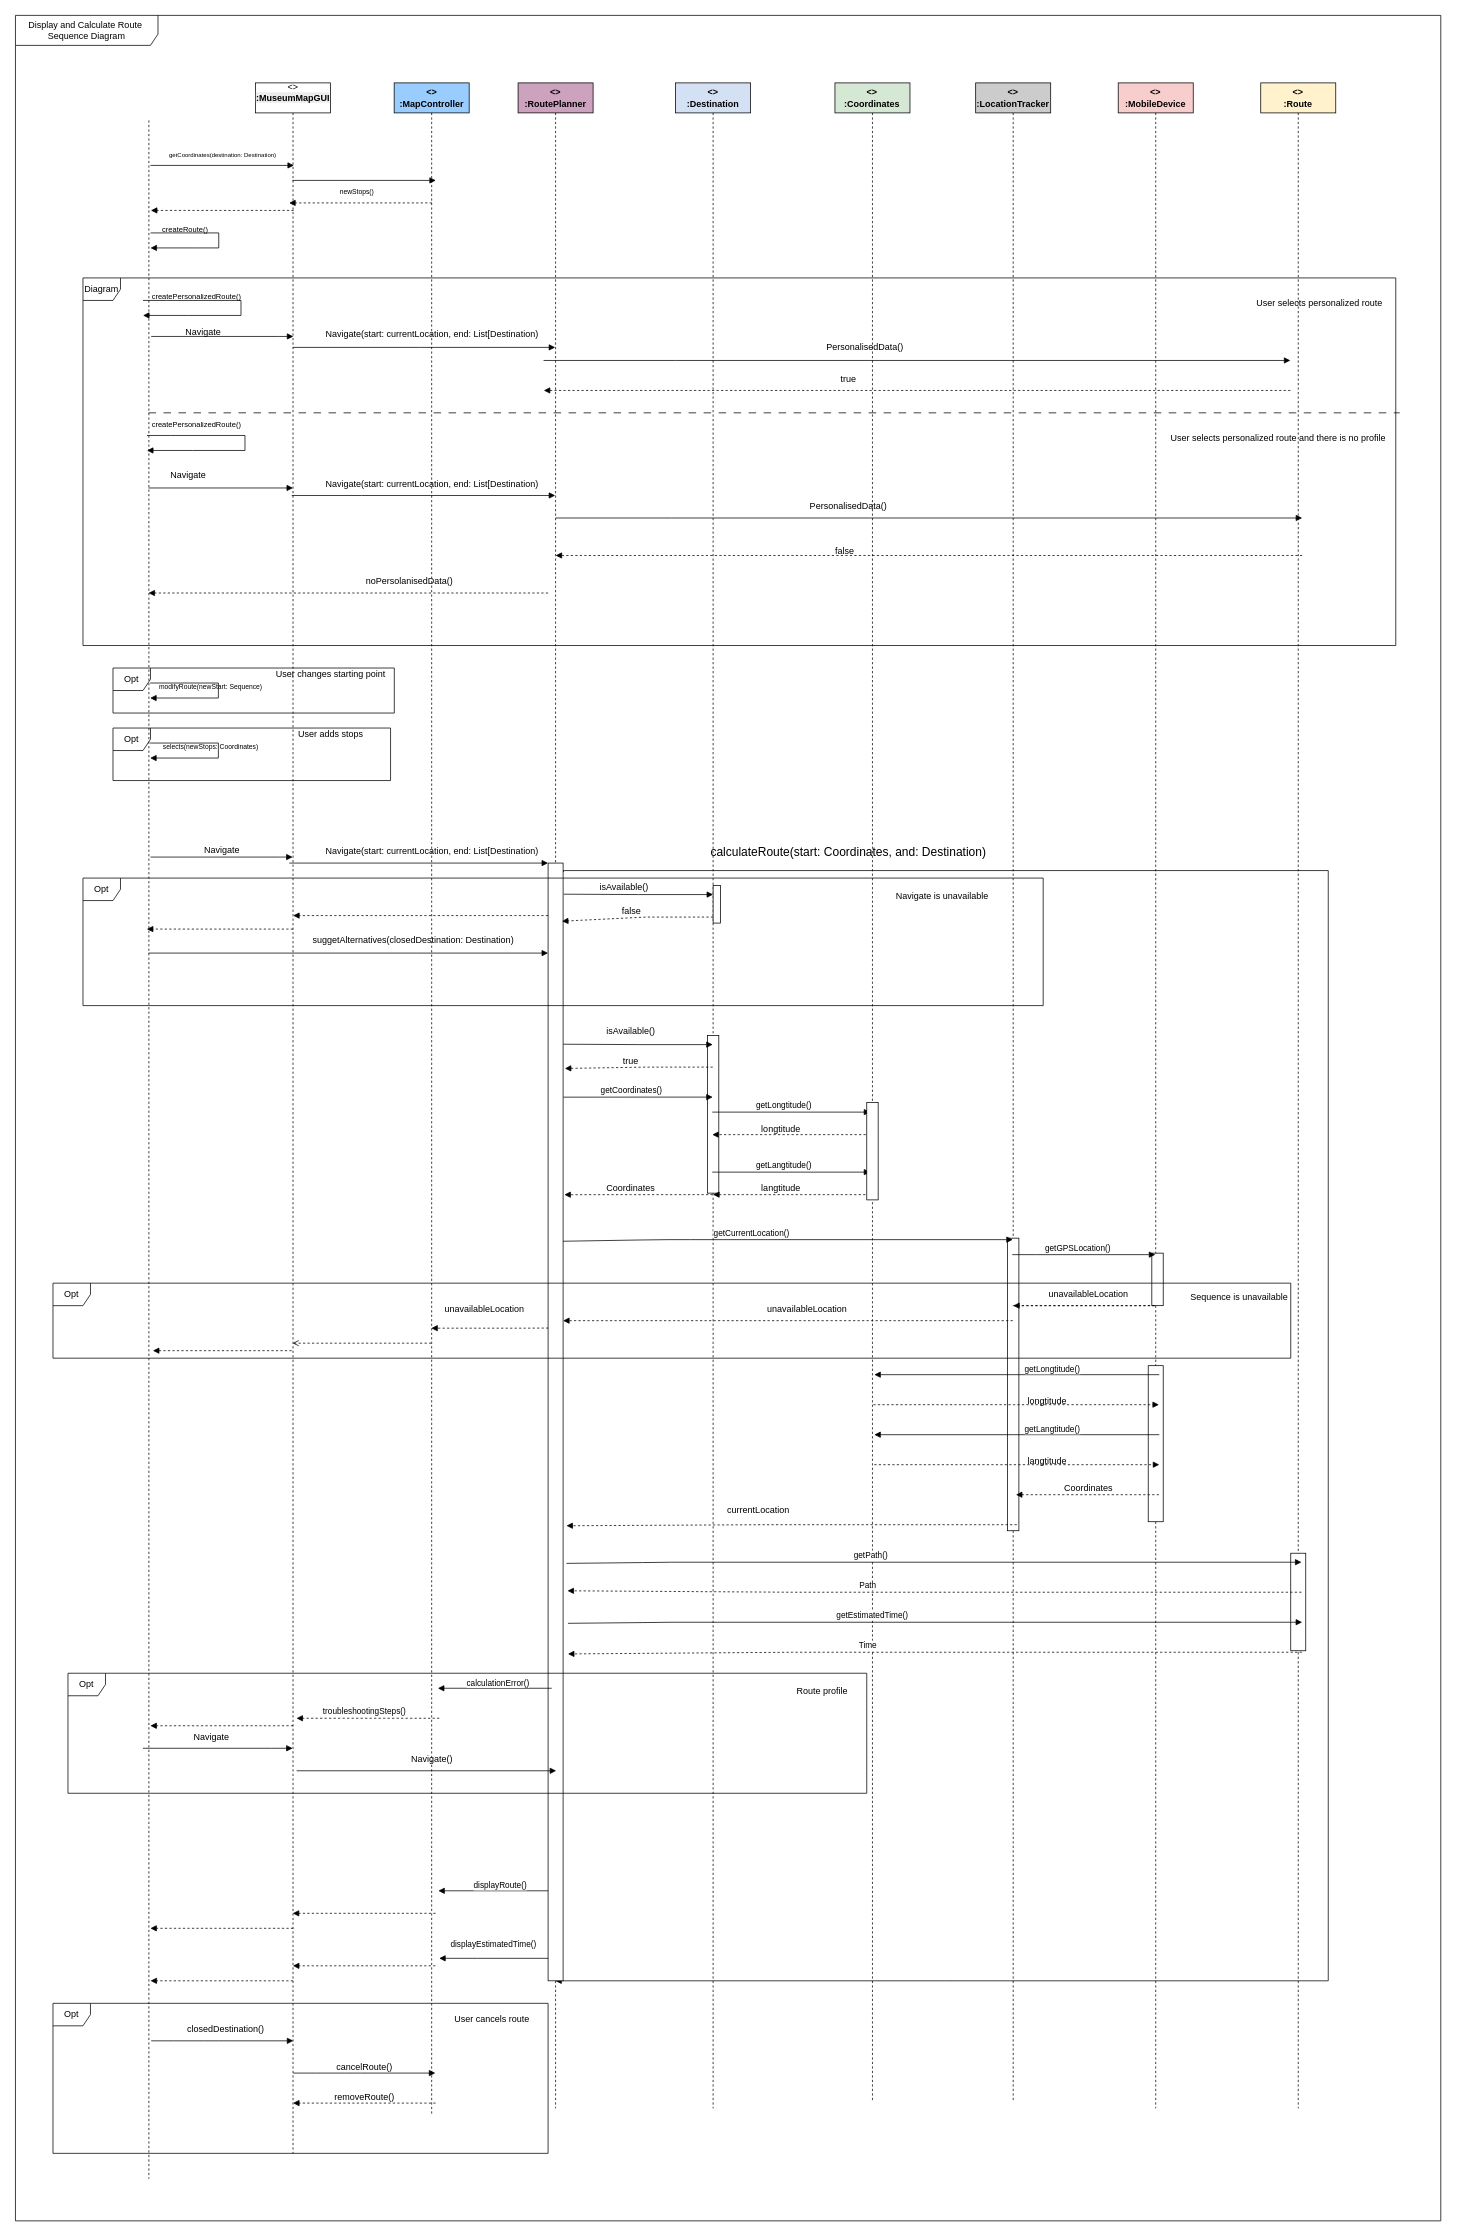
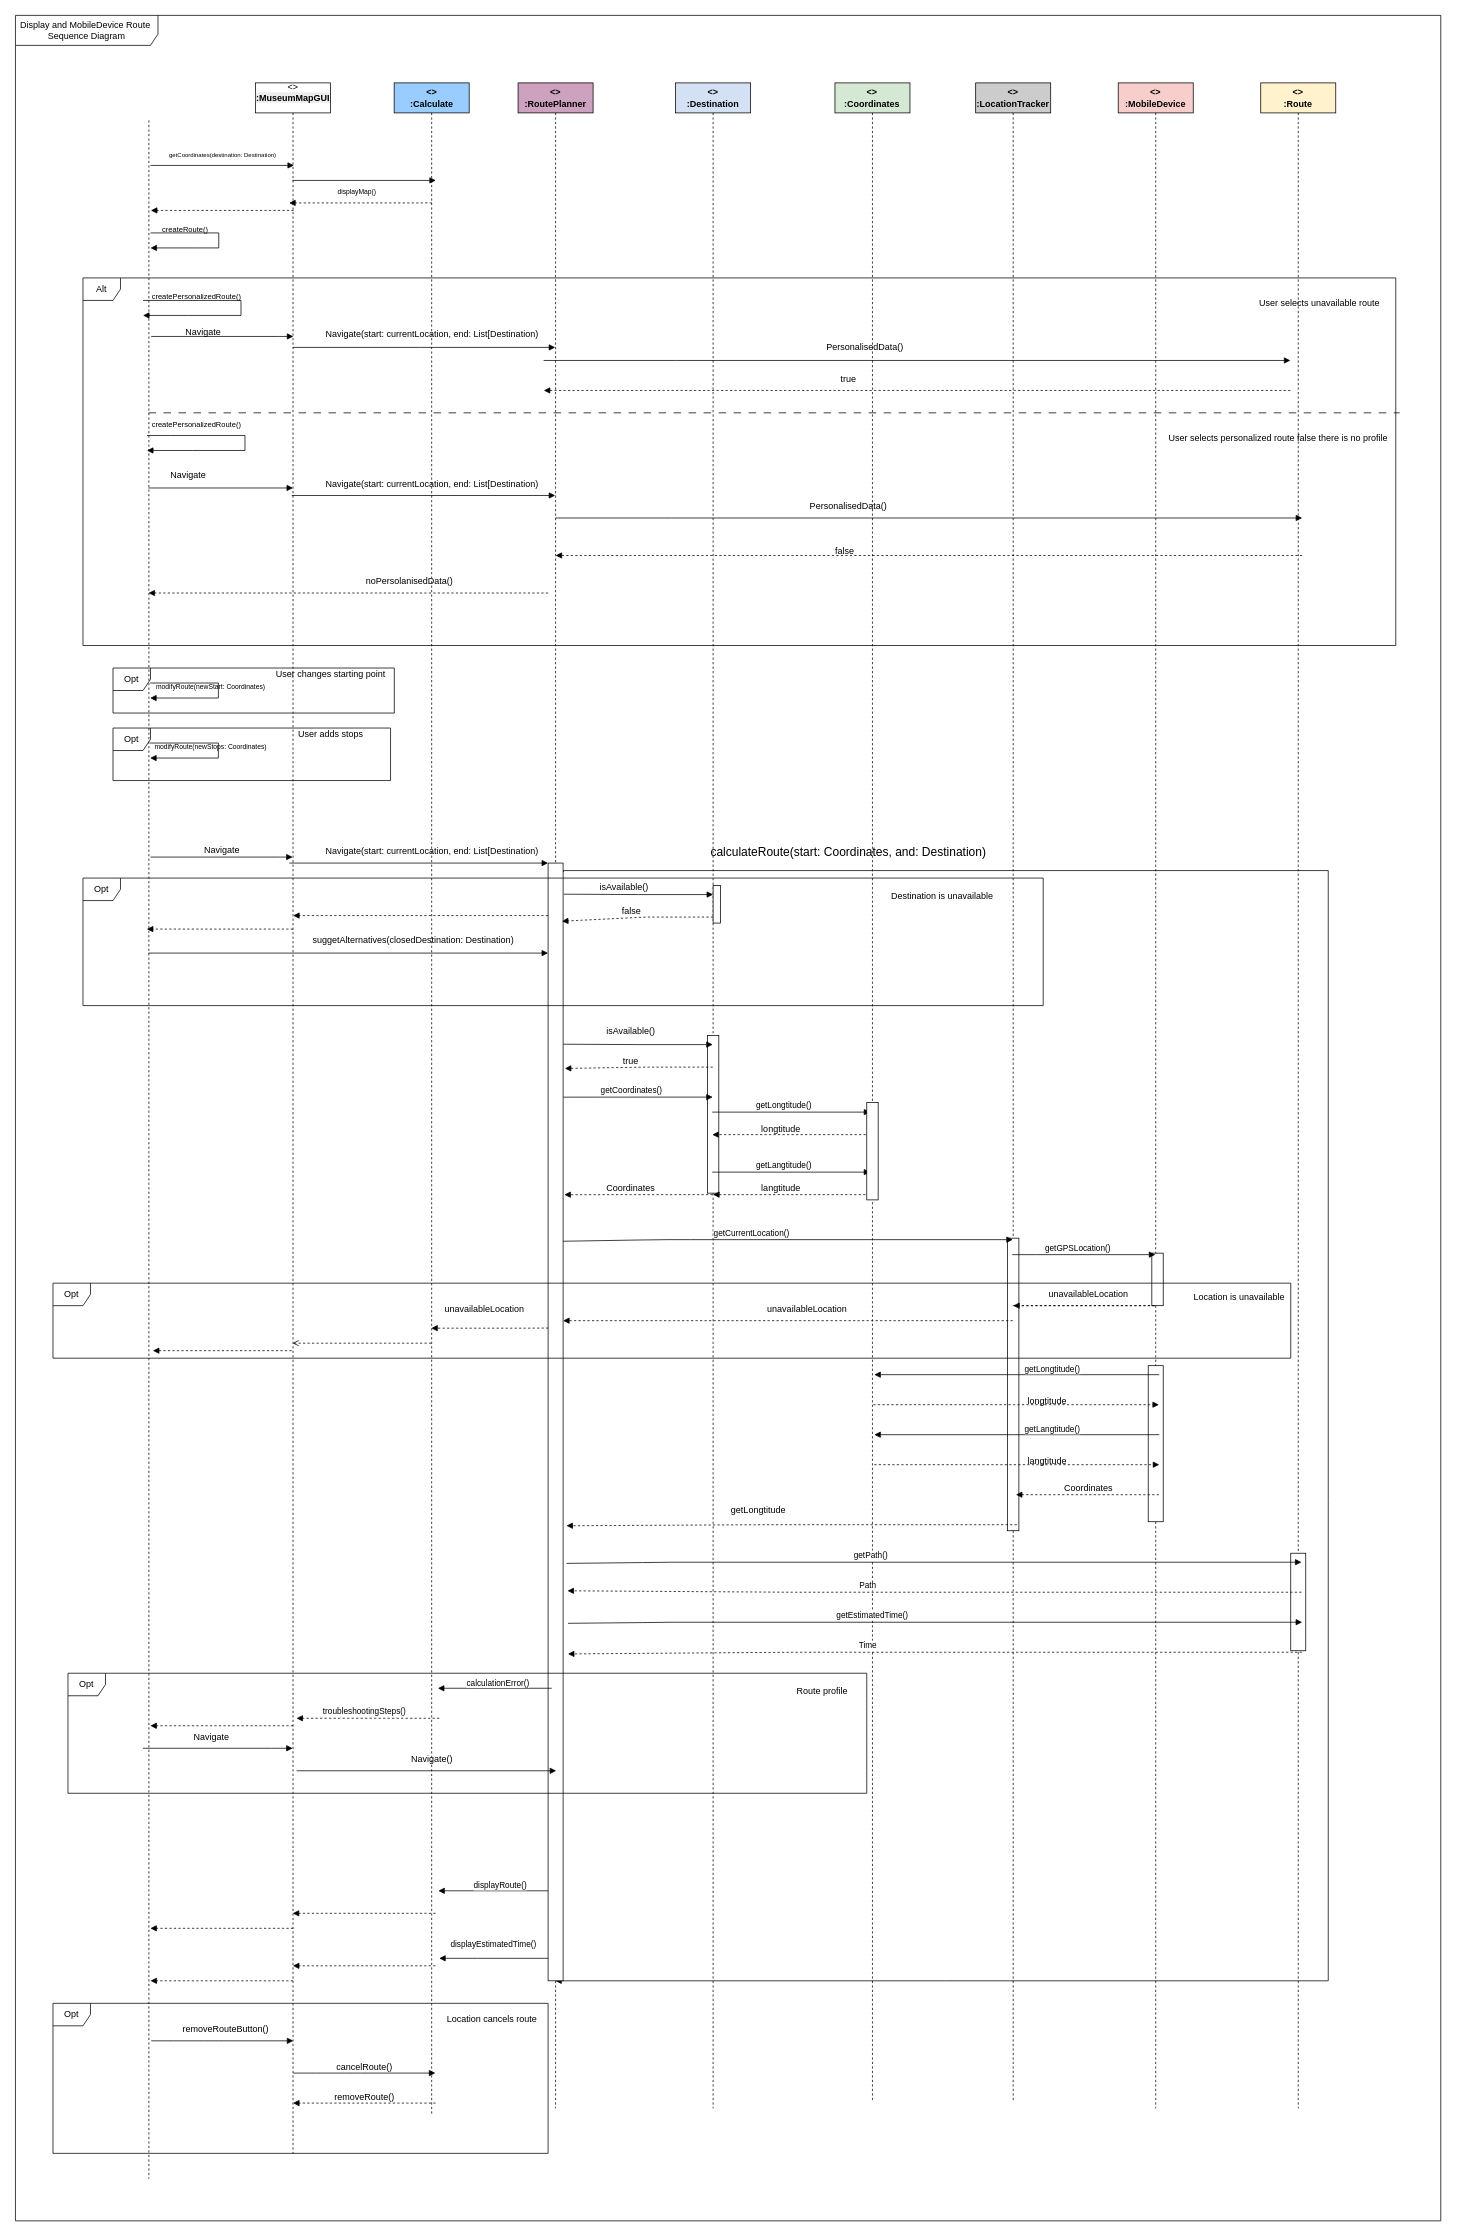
node "Display and Calculate Route Sequence Diagram": label "Display and Calculate Route Sequence Diagram" -> "Display and MobileDevice Route Sequence Diagram"
node "<> :MapController": label "<> :MapController" -> "<> :Calculate"
node "newStops()": label "newStops()" -> "displayMap()"
node "Diagram": label "Diagram" -> "Alt"
node "User selects personalized route": label "User selects personalized route" -> "User selects unavailable route"
node "User selects personalized route and there is no profile": label "User selects personalized route and there is no profile" -> "User selects personalized route false there is no profile"
node "modifyRoute(newStart: Sequence)": label "modifyRoute(newStart: Sequence)" -> "modifyRoute(newStart: Coordinates)"
node "selects(newStops: Coordinates)": label "selects(newStops: Coordinates)" -> "modifyRoute(newStops: Coordinates)"
node "Navigate is unavailable": label "Navigate is unavailable" -> "Destination is unavailable"
node "Sequence is unavailable": label "Sequence is unavailable" -> "Location is unavailable"
node "currentLocation": label "currentLocation" -> "getLongtitude"
node "User cancels route": label "User cancels route" -> "Location cancels route"
node "closedDestination()": label "closedDestination()" -> "removeRouteButton()"
